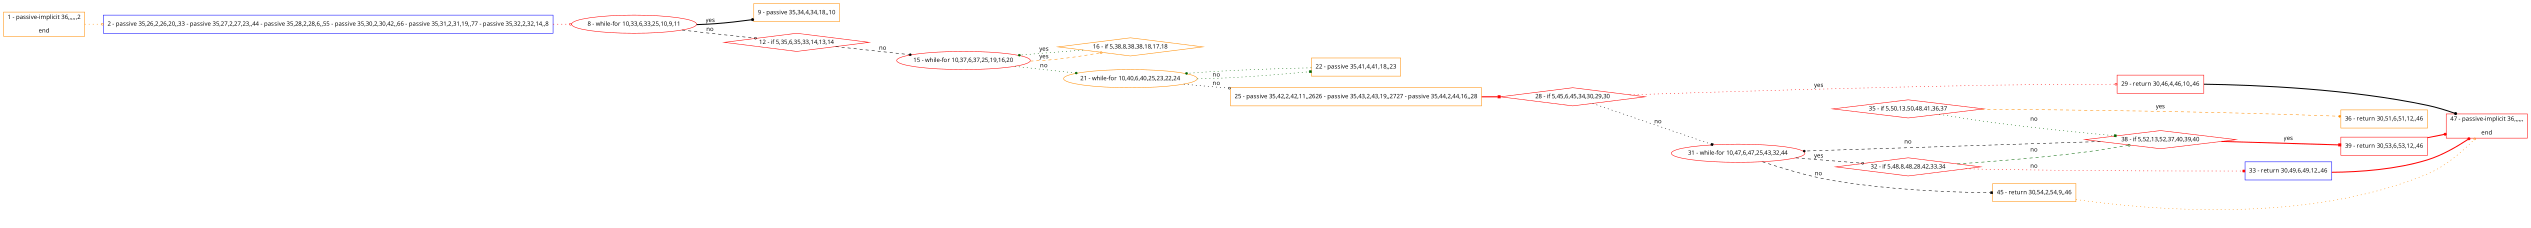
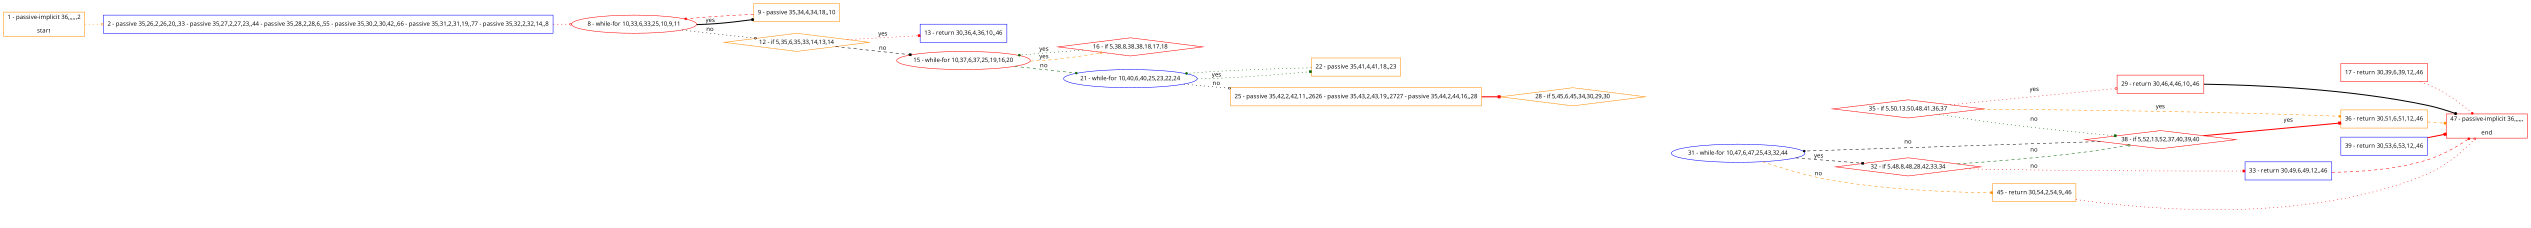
edge "9 - passive 35,34,4,34,18,,10" -> "8 - while-for 10,33,6,33,25,10,9,11": added
node "1 - passive-implicit 36,,,,,,2 end": label "1 - passive-implicit 36,,,,,,2 end" -> "1 - passive-implicit 36,,,,,,2 start"
node "13 - return 30,36,4,36,10,,46": added
edge "8 - while-for 10,33,6,33,25,10,9,11" -> "12 - if 5,35,6,35,33,14,13,14": style dashed -> dotted
node "12 - if 5,35,6,35,33,14,13,14": color red -> darkorange
node "16 - if 5,38,8,38,38,18,17,18": color darkorange -> red
edge "12 - if 5,35,6,35,33,14,13,14" -> "15 - while-for 10,37,6,37,25,19,16,20": arrowhead dot -> box
edge "15 - while-for 10,37,6,37,25,19,16,20" -> "21 - while-for 10,40,6,40,25,23,22,24": style dotted -> dashed
node "17 - return 30,39,6,39,12,,46": added
edge "21 - while-for 10,40,6,40,25,23,22,24" -> "22 - passive 35,41,4,41,18,,23": label "no" -> "yes"
node "21 - while-for 10,40,6,40,25,23,22,24": color darkorange -> blue
edge "28 - if 5,45,6,45,34,30,29,30" -> "29 - return 30,46,4,46,10,,46": now "35 - if 5,50,13,50,48,41,36,37" -> "29 - return 30,46,4,46,10,,46"
node "28 - if 5,45,6,45,34,30,29,30": color red -> darkorange
edge "36 - return 30,51,6,51,12,,46" -> "47 - passive-implicit 36,,,,,, end": added
edge "28 - if 5,45,6,45,34,30,29,30" -> "31 - while-for 10,47,6,47,25,43,32,44": removed, label "no"
edge "39 - return 30,53,6,53,12,,46" -> "47 - passive-implicit 36,,,,,, end": arrowhead dot -> box
edge "38 - if 5,52,13,52,37,40,39,40" -> "39 - return 30,53,6,53,12,,46": now "38 - if 5,52,13,52,37,40,39,40" -> "36 - return 30,51,6,51,12,,46"
node "39 - return 30,53,6,53,12,,46": color red -> blue
node "31 - while-for 10,47,6,47,25,43,32,44": color red -> blue
edge "31 - while-for 10,47,6,47,25,43,32,44" -> "32 - if 5,48,8,48,28,42,33,34": arrowhead odot -> box
edge "33 - return 30,49,6,49,12,,46" -> "47 - passive-implicit 36,,,,,, end": style bold -> dashed
edge "31 - while-for 10,47,6,47,25,43,32,44" -> "45 - return 30,54,2,54,9,,46": color black -> darkorange
edge "45 - return 30,54,2,54,9,,46" -> "47 - passive-implicit 36,,,,,, end": color darkorange -> red
